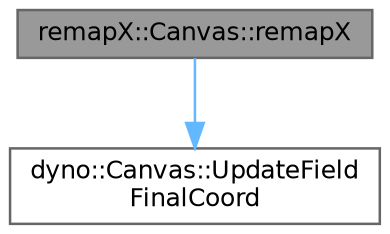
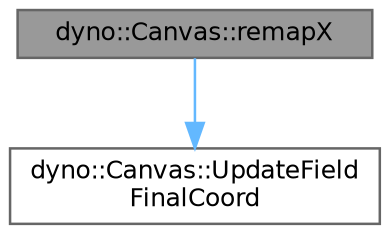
node "remapX::Canvas::remapX": label "remapX::Canvas::remapX" -> "dyno::Canvas::remapX"
